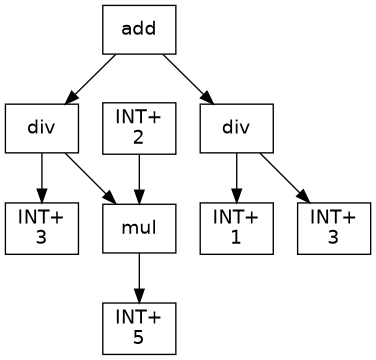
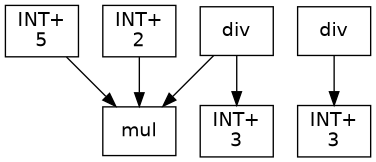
node "add": removed
node "INT+ 1": removed
edge "mul" -> "INT+ 5": reversed
